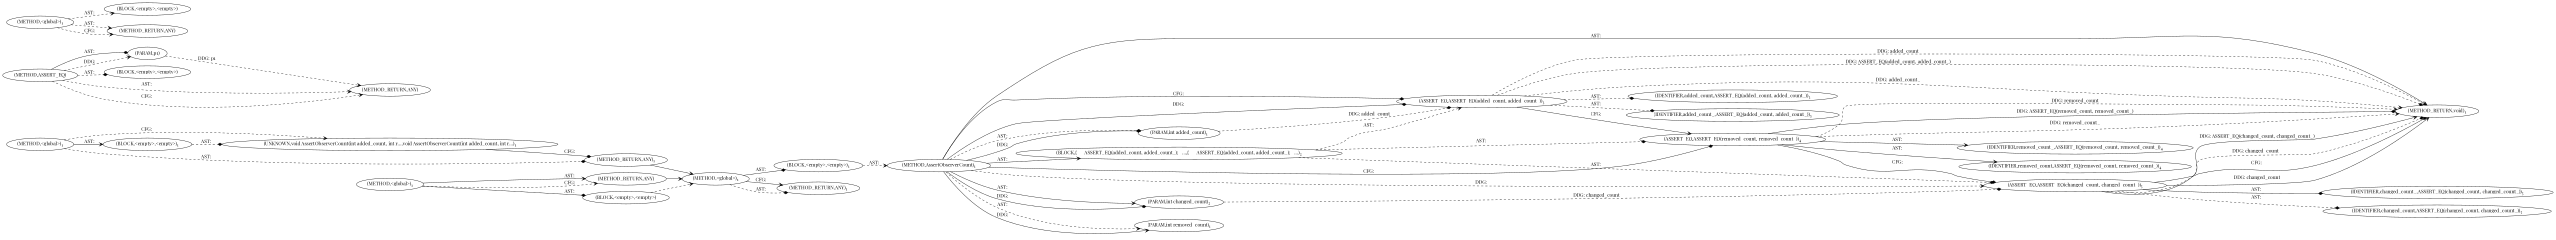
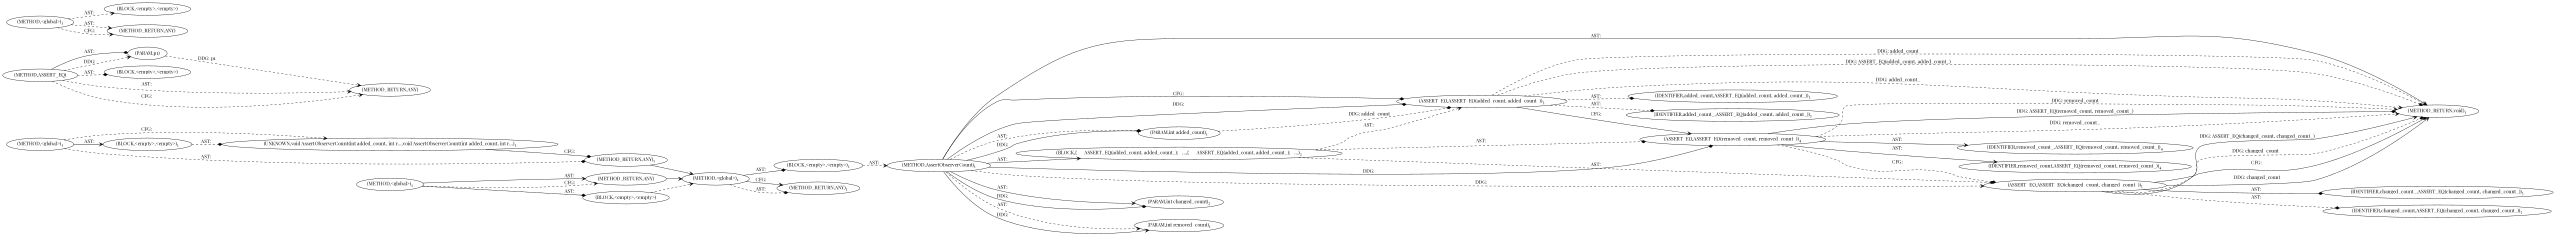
edge "(METHOD,AssertObserverCount)" -> "(ASSERT_EQ,ASSERT_EQ(removed_count, removed_count_))": label "CFG: " -> "DDG: "
edge "(ASSERT_EQ,ASSERT_EQ(removed_count, removed_count_))" -> "(ASSERT_EQ,ASSERT_EQ(changed_count, changed_count_))": style solid -> dashed
edge "(PARAM,int changed_count)" -> "(ASSERT_EQ,ASSERT_EQ(changed_count, changed_count_))": removed, label "DDG: changed_count"
